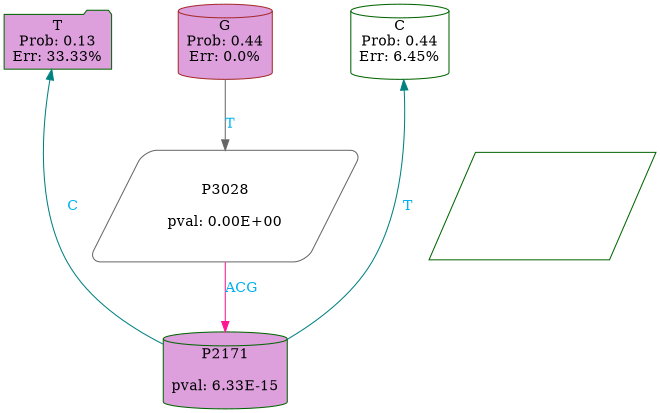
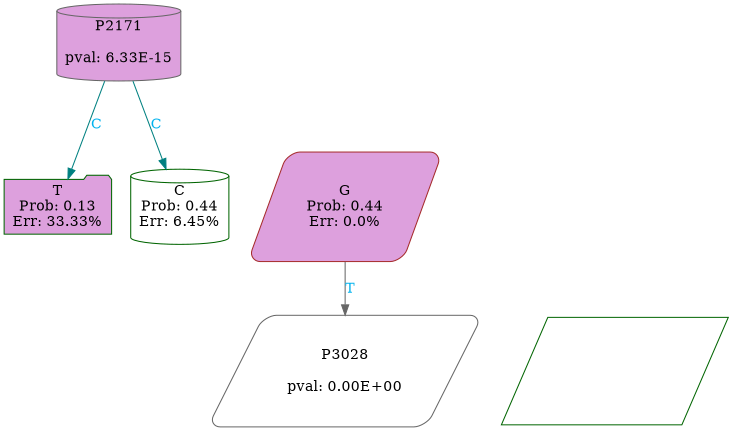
node "G Prob: 0.44 Err: 0.0%": shape cylinder -> parallelogram
edge "P2171 pval: 6.33E-15" -> "C Prob: 0.44 Err: 6.45%": label "T" -> "C"
edge "P3028 pval: 0.00E+00" -> "P2171 pval: 6.33E-15": removed, label "ACG"
node "P2171 pval: 6.33E-15": color darkgreen -> gray40
